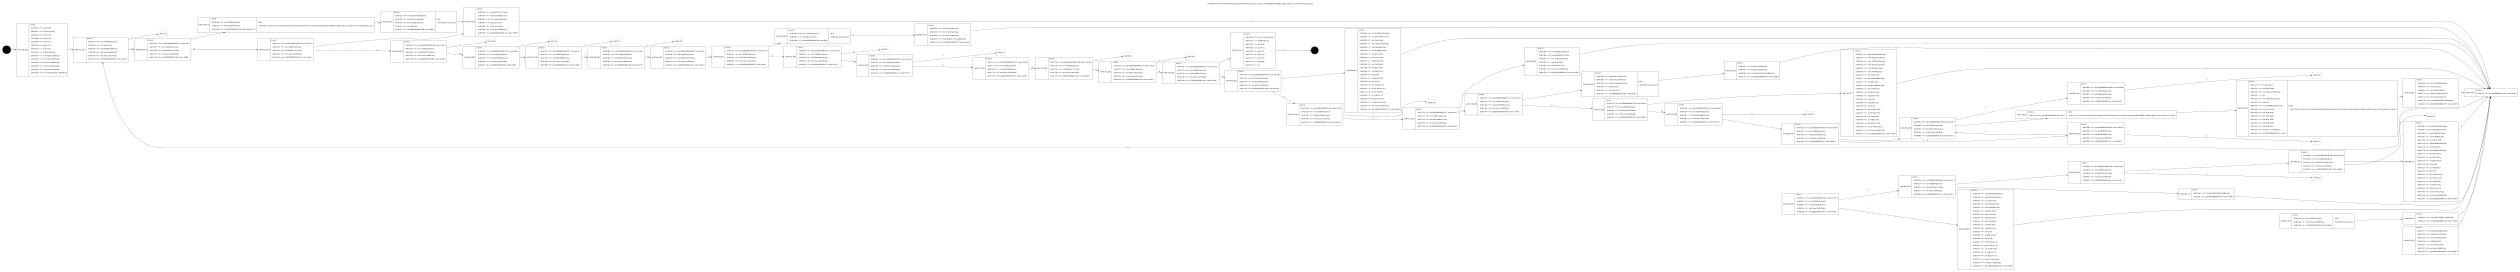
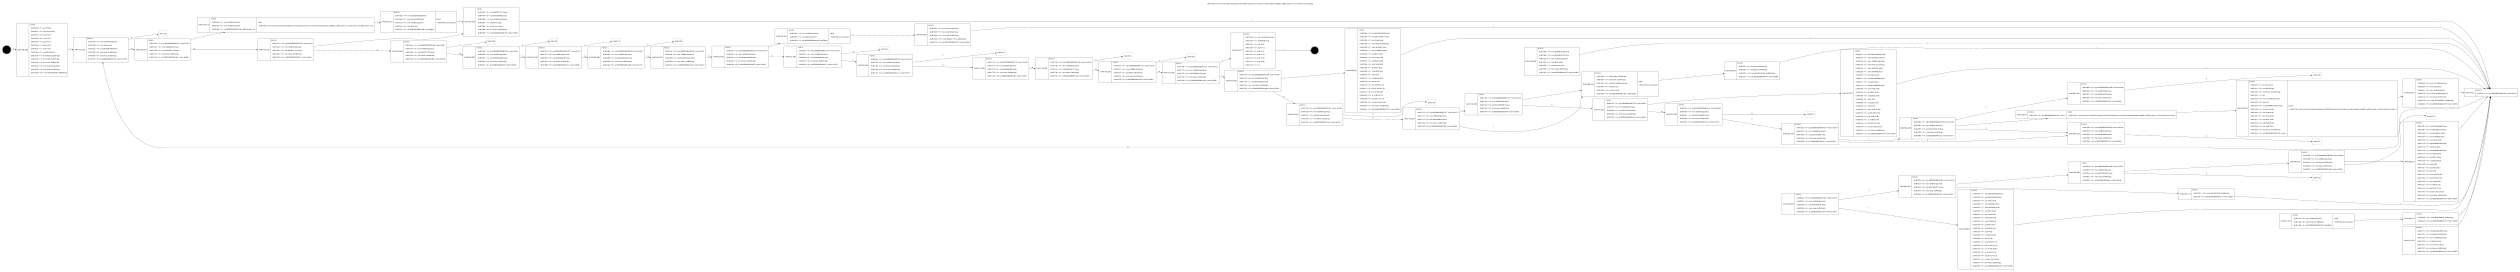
edge "0x4017c2 [28]" -> "0x4019b6 [30]": now "0x4017c2 [28]" -> "0x4019d4 [30]"
edge "0x40184e [28]" -> "0x40186a [28]": reversed
